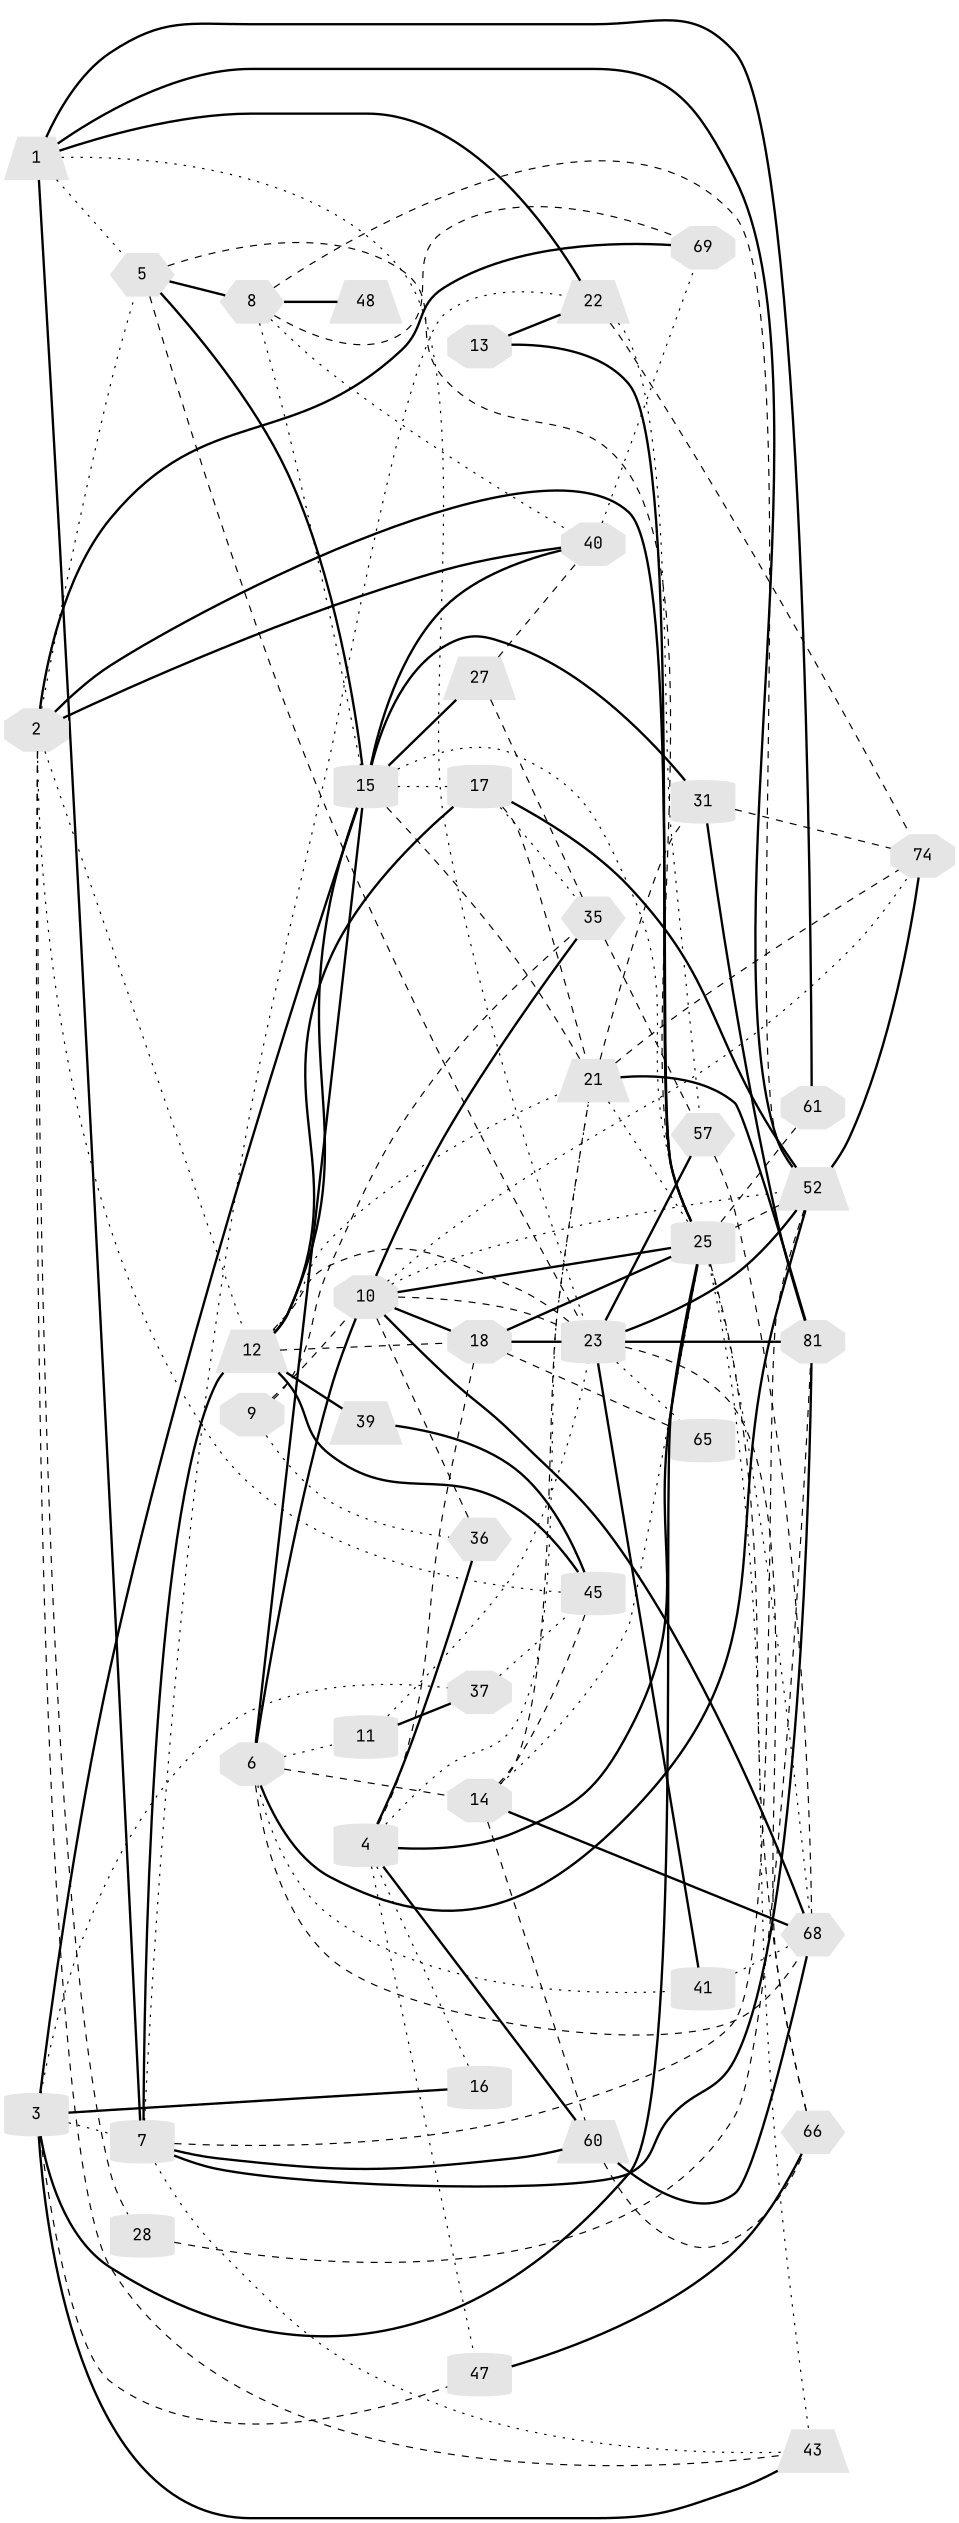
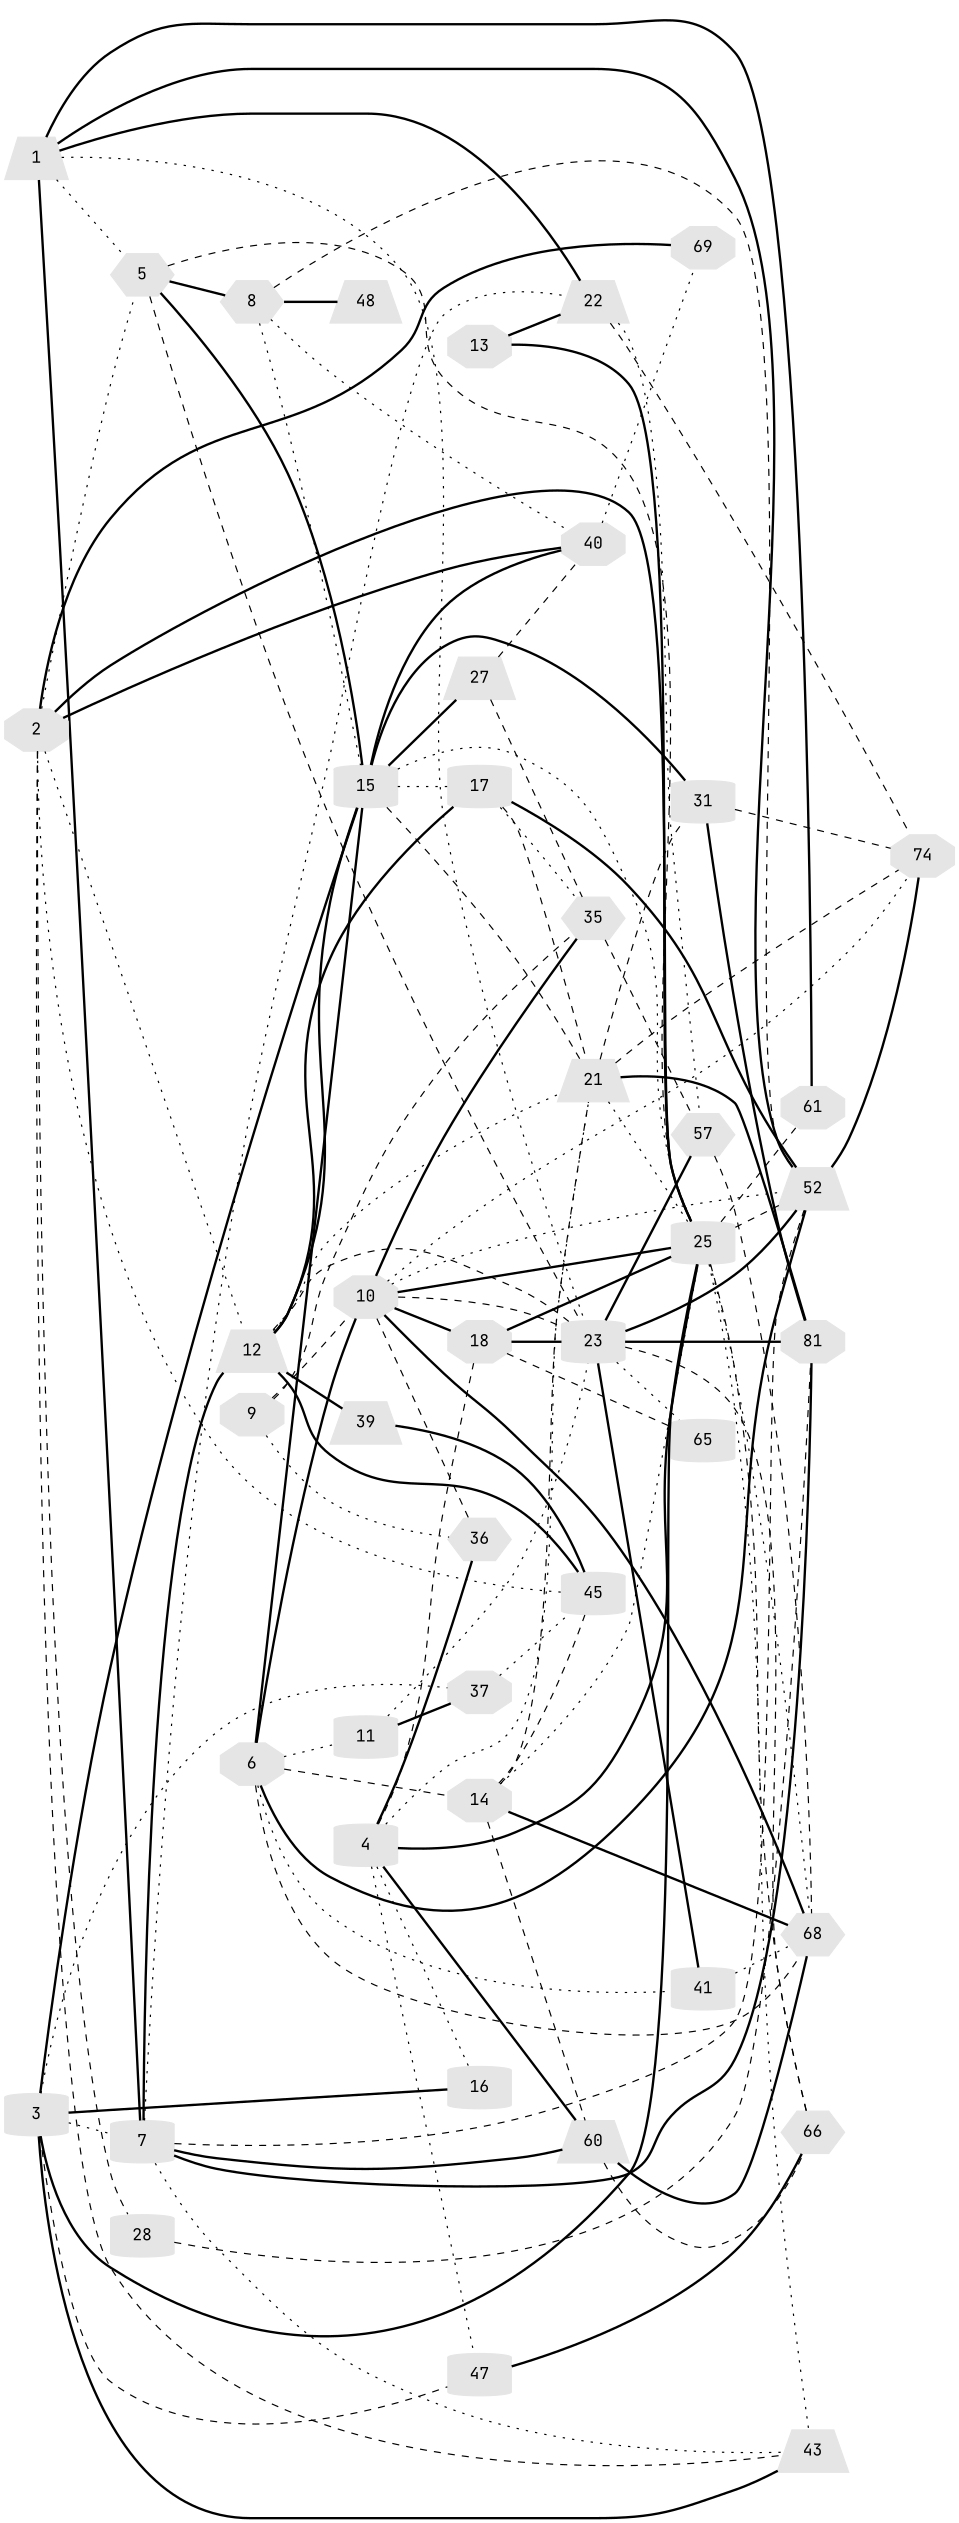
edge "69" -- "8": removed
edge "18" -- "12": removed
